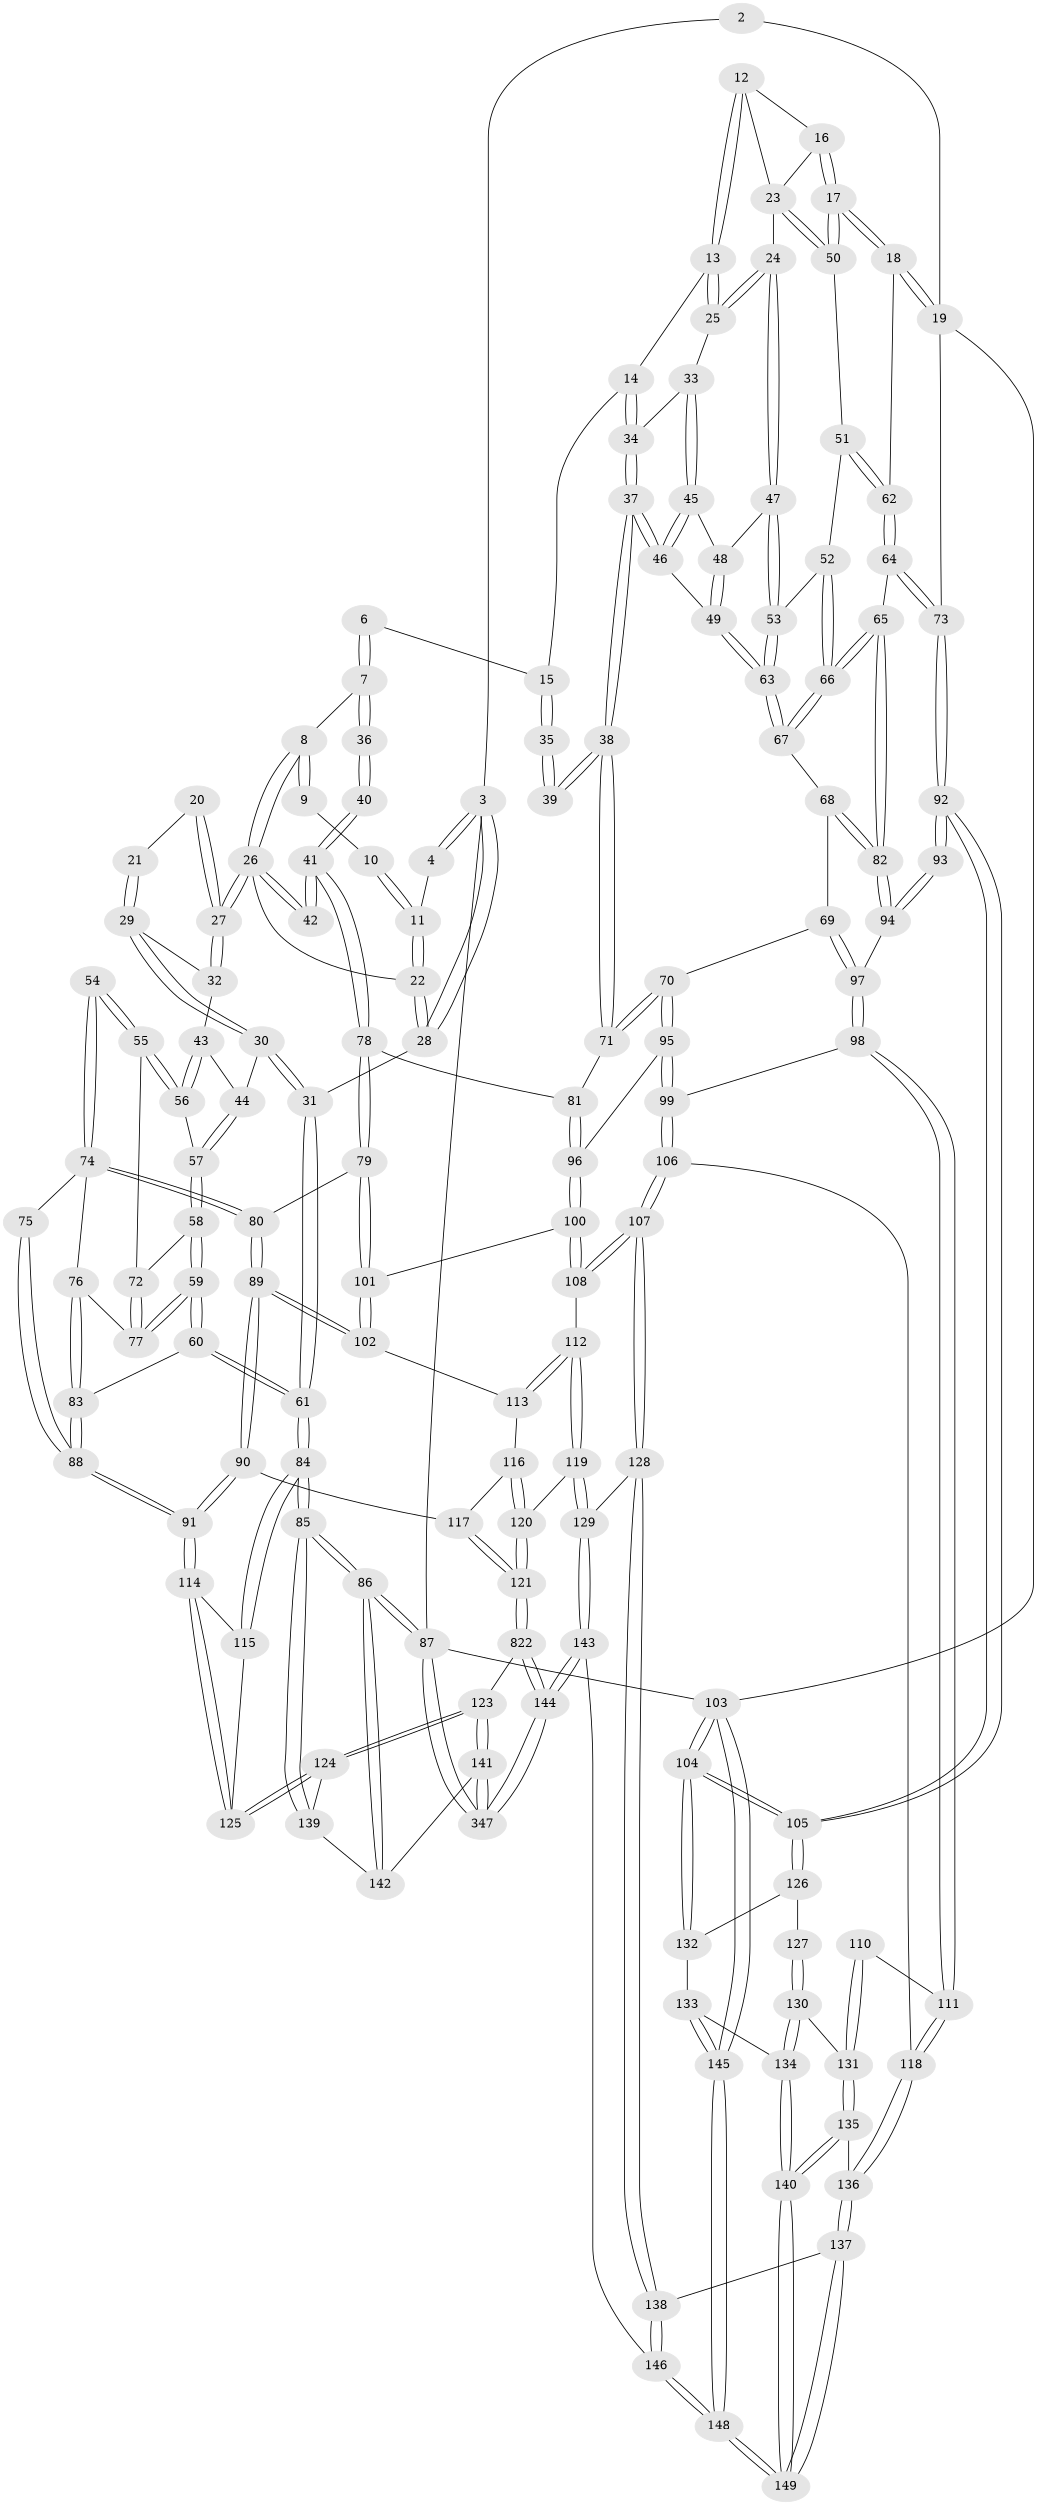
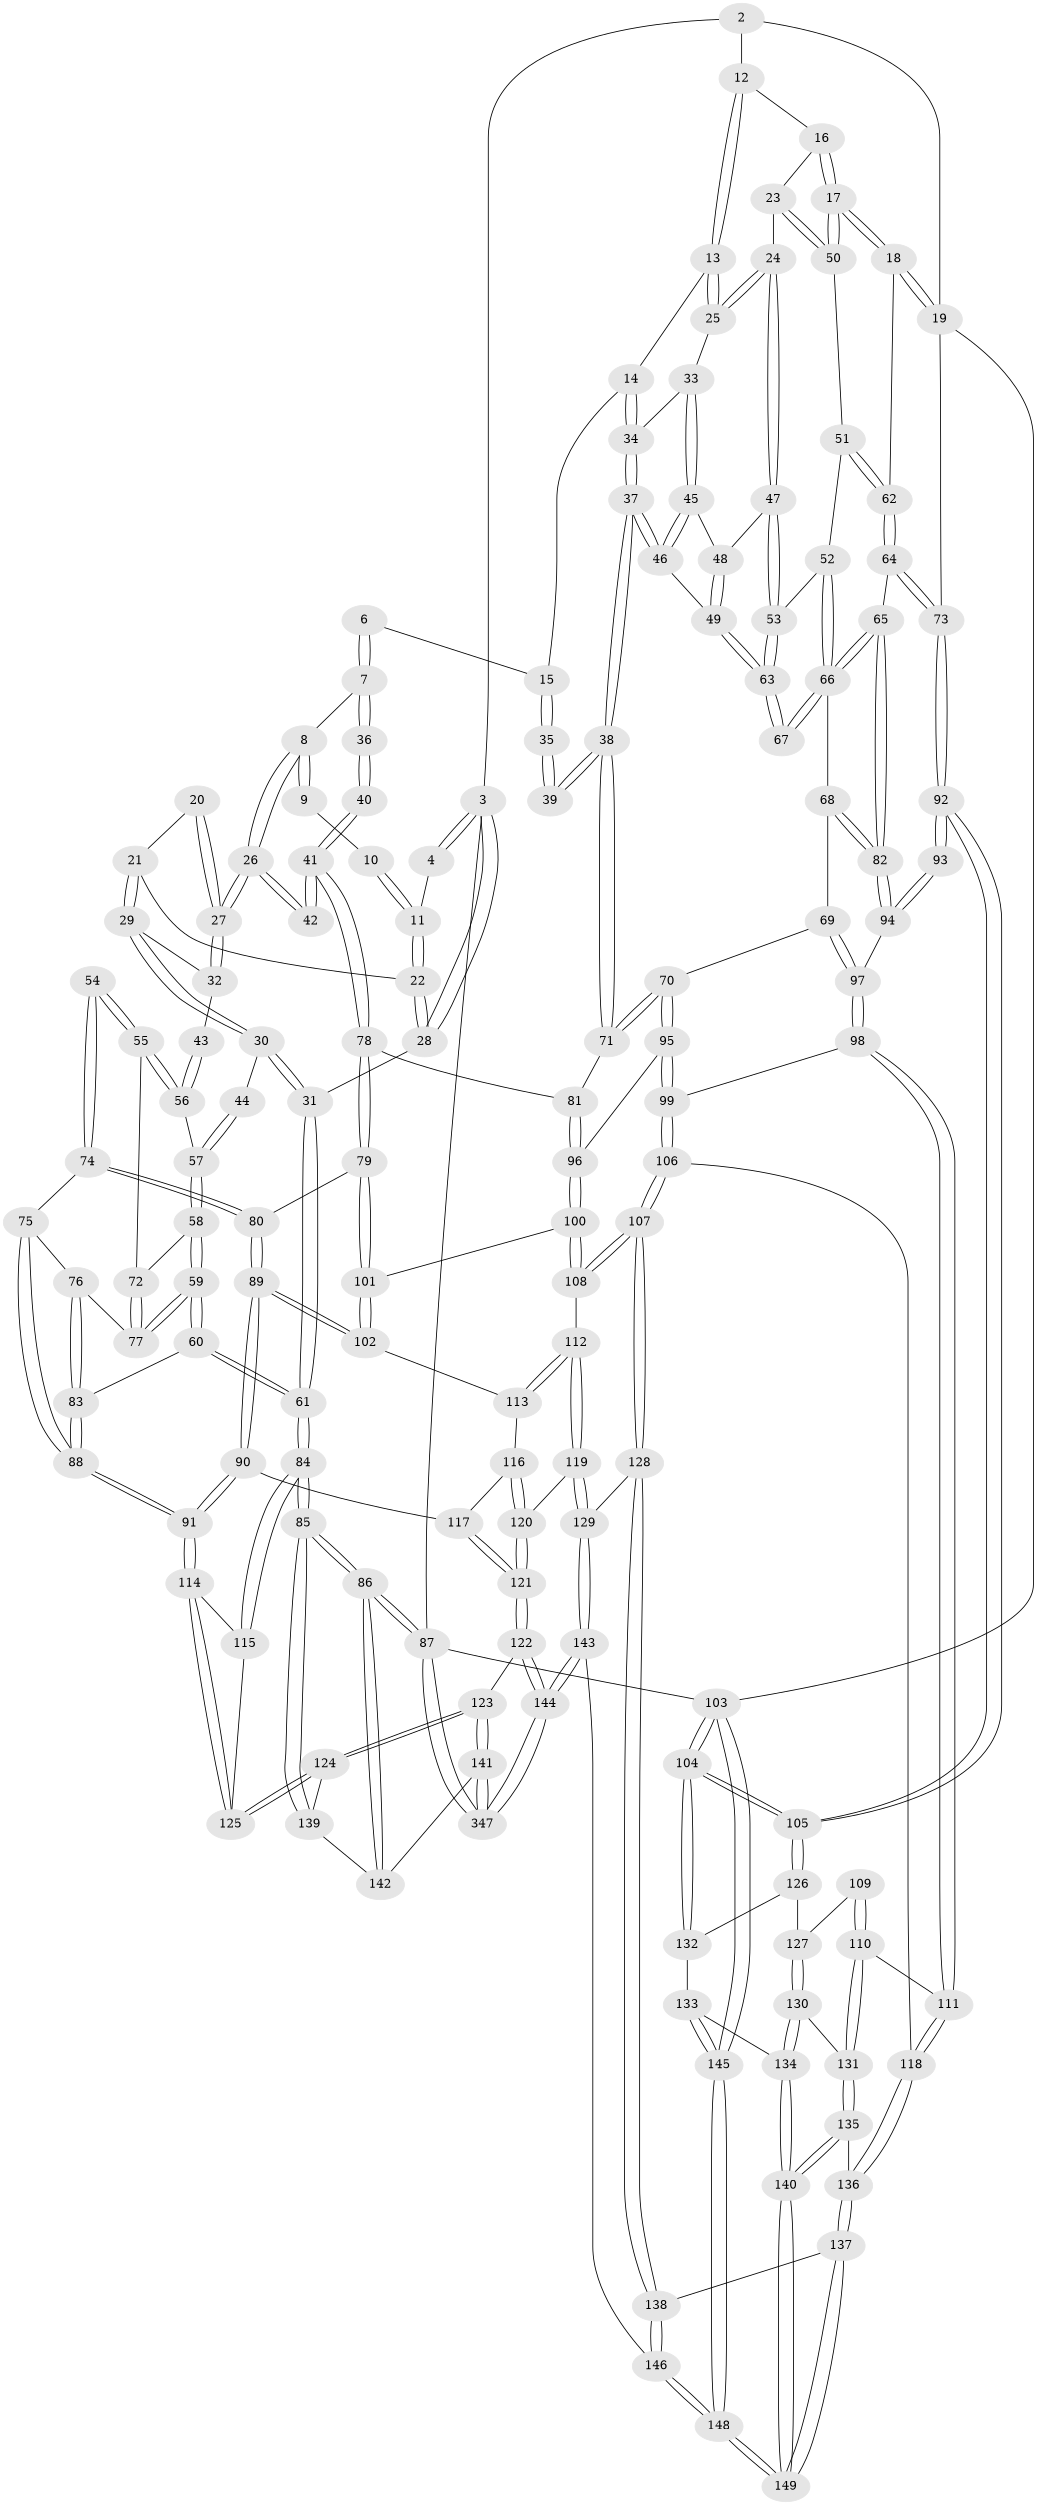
edge "12" -- "23": now "12" -- "2"
edge "67" -- "68": now "66" -- "68"
edge "26" -- "22": now "21" -- "22"
edge "43" -- "44": removed
edge "74" -- "76": now "75" -- "76"
node "822": label "822" -> "122"
node "109": added
